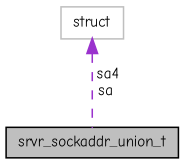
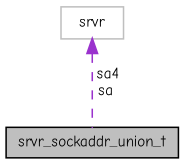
node "struct": label "struct" -> "srvr"
